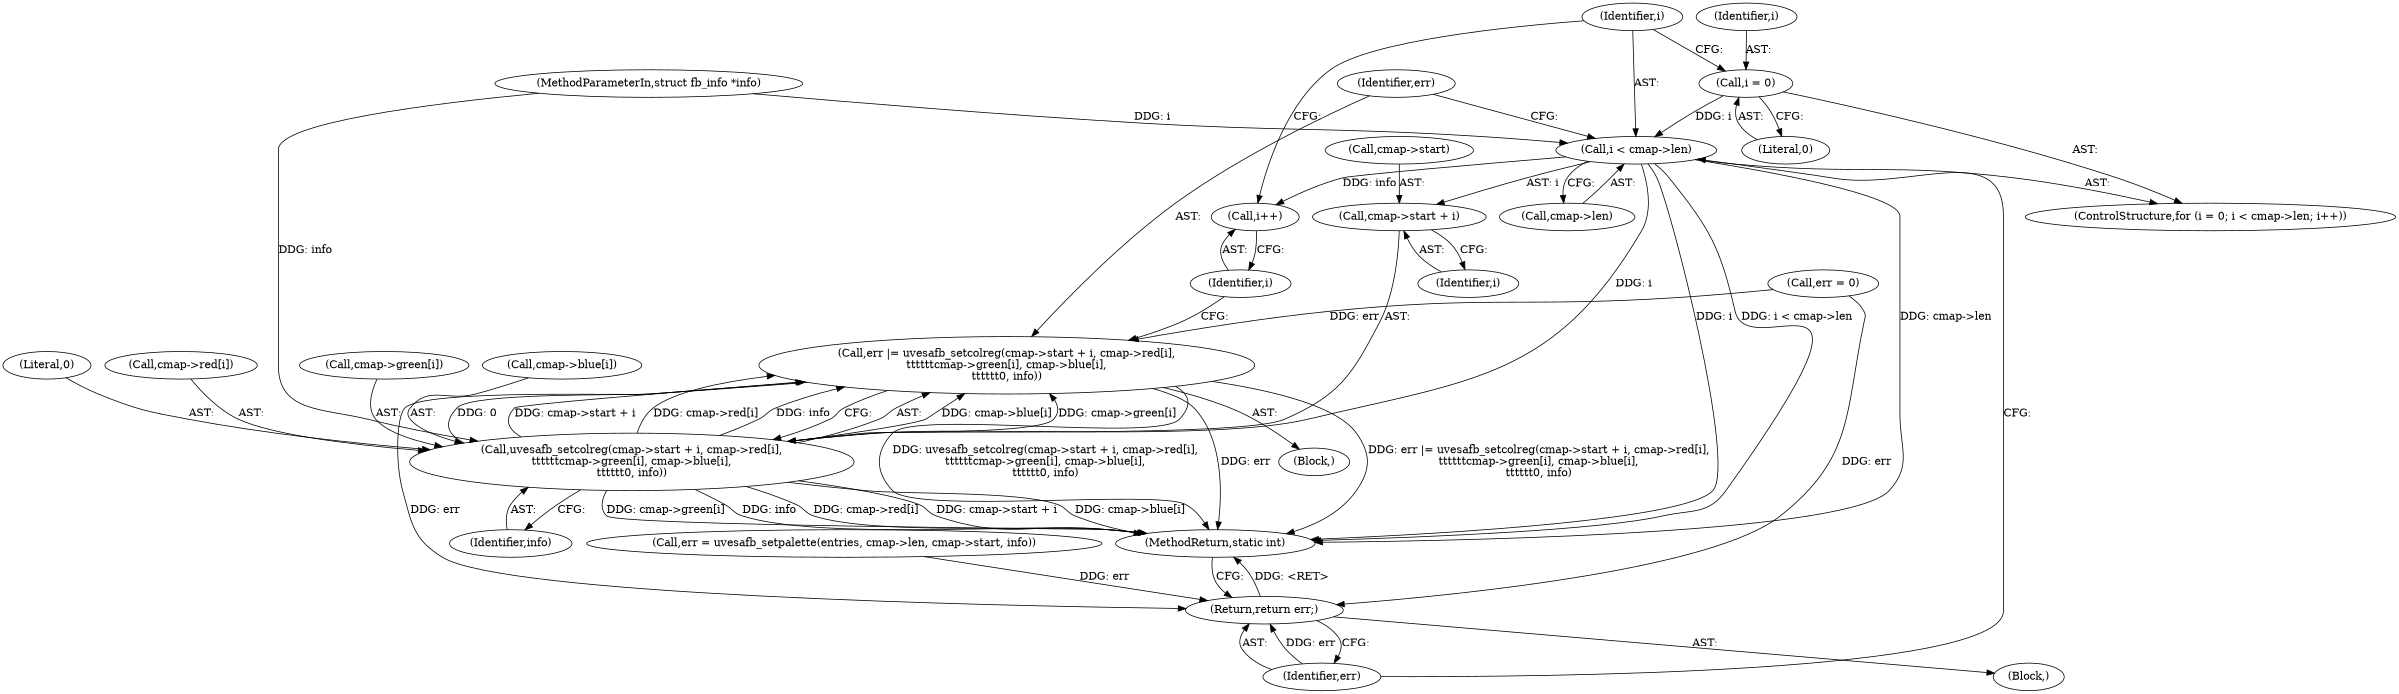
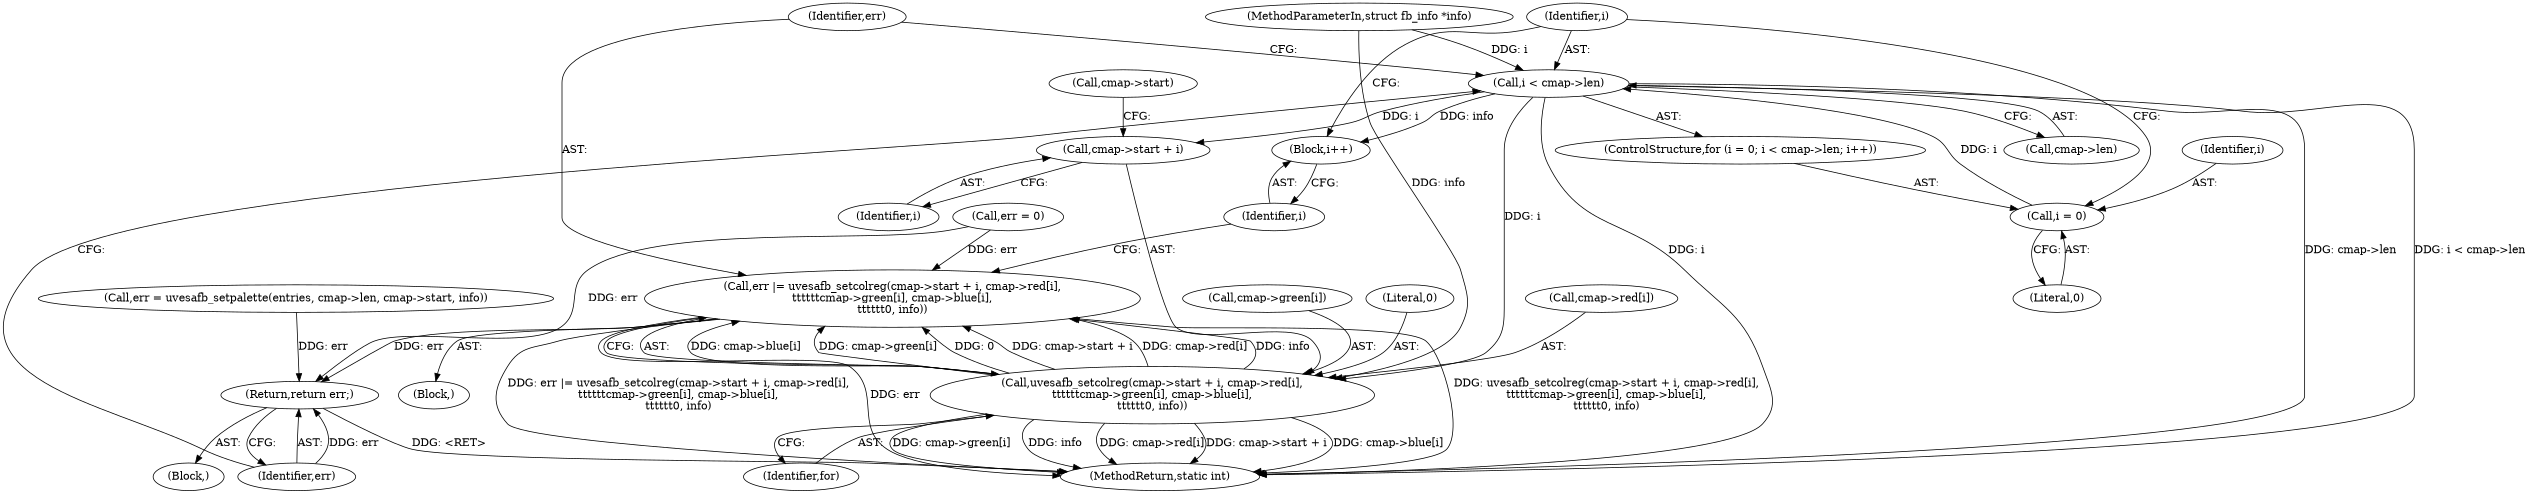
edge "(Call,i = 0)" -> "(ControlStructure,for (i = 0; i < cmap->len; i++))": reversed
edge "(Call,cmap->start)" -> "(Call,cmap->start + i)": label "AST: " -> "CFG: "
edge "(Call,i < cmap->len)" -> "(Call,cmap->start + i)": label "AST: i" -> "DDG: i"
node "(Call,i++)": label "(Call,i++)" -> "(Block,i++)"
node "(Call,cmap->blue[i])": removed
node "(Identifier,info)": label "(Identifier,info)" -> "(Identifier,for)"
edge "(MethodReturn,static int)" -> "(Return,return err;)": removed, label "CFG:"
